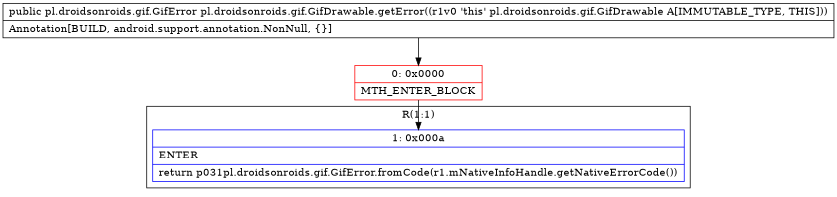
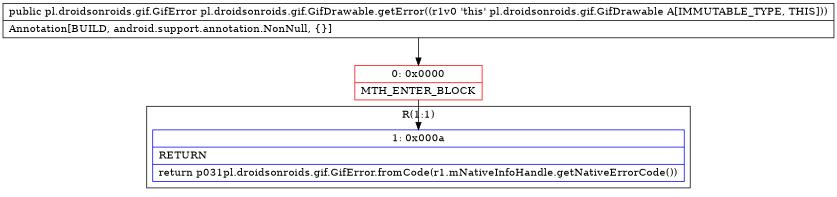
node "1: 0x000a": text "ENTER" -> "RETURN"
